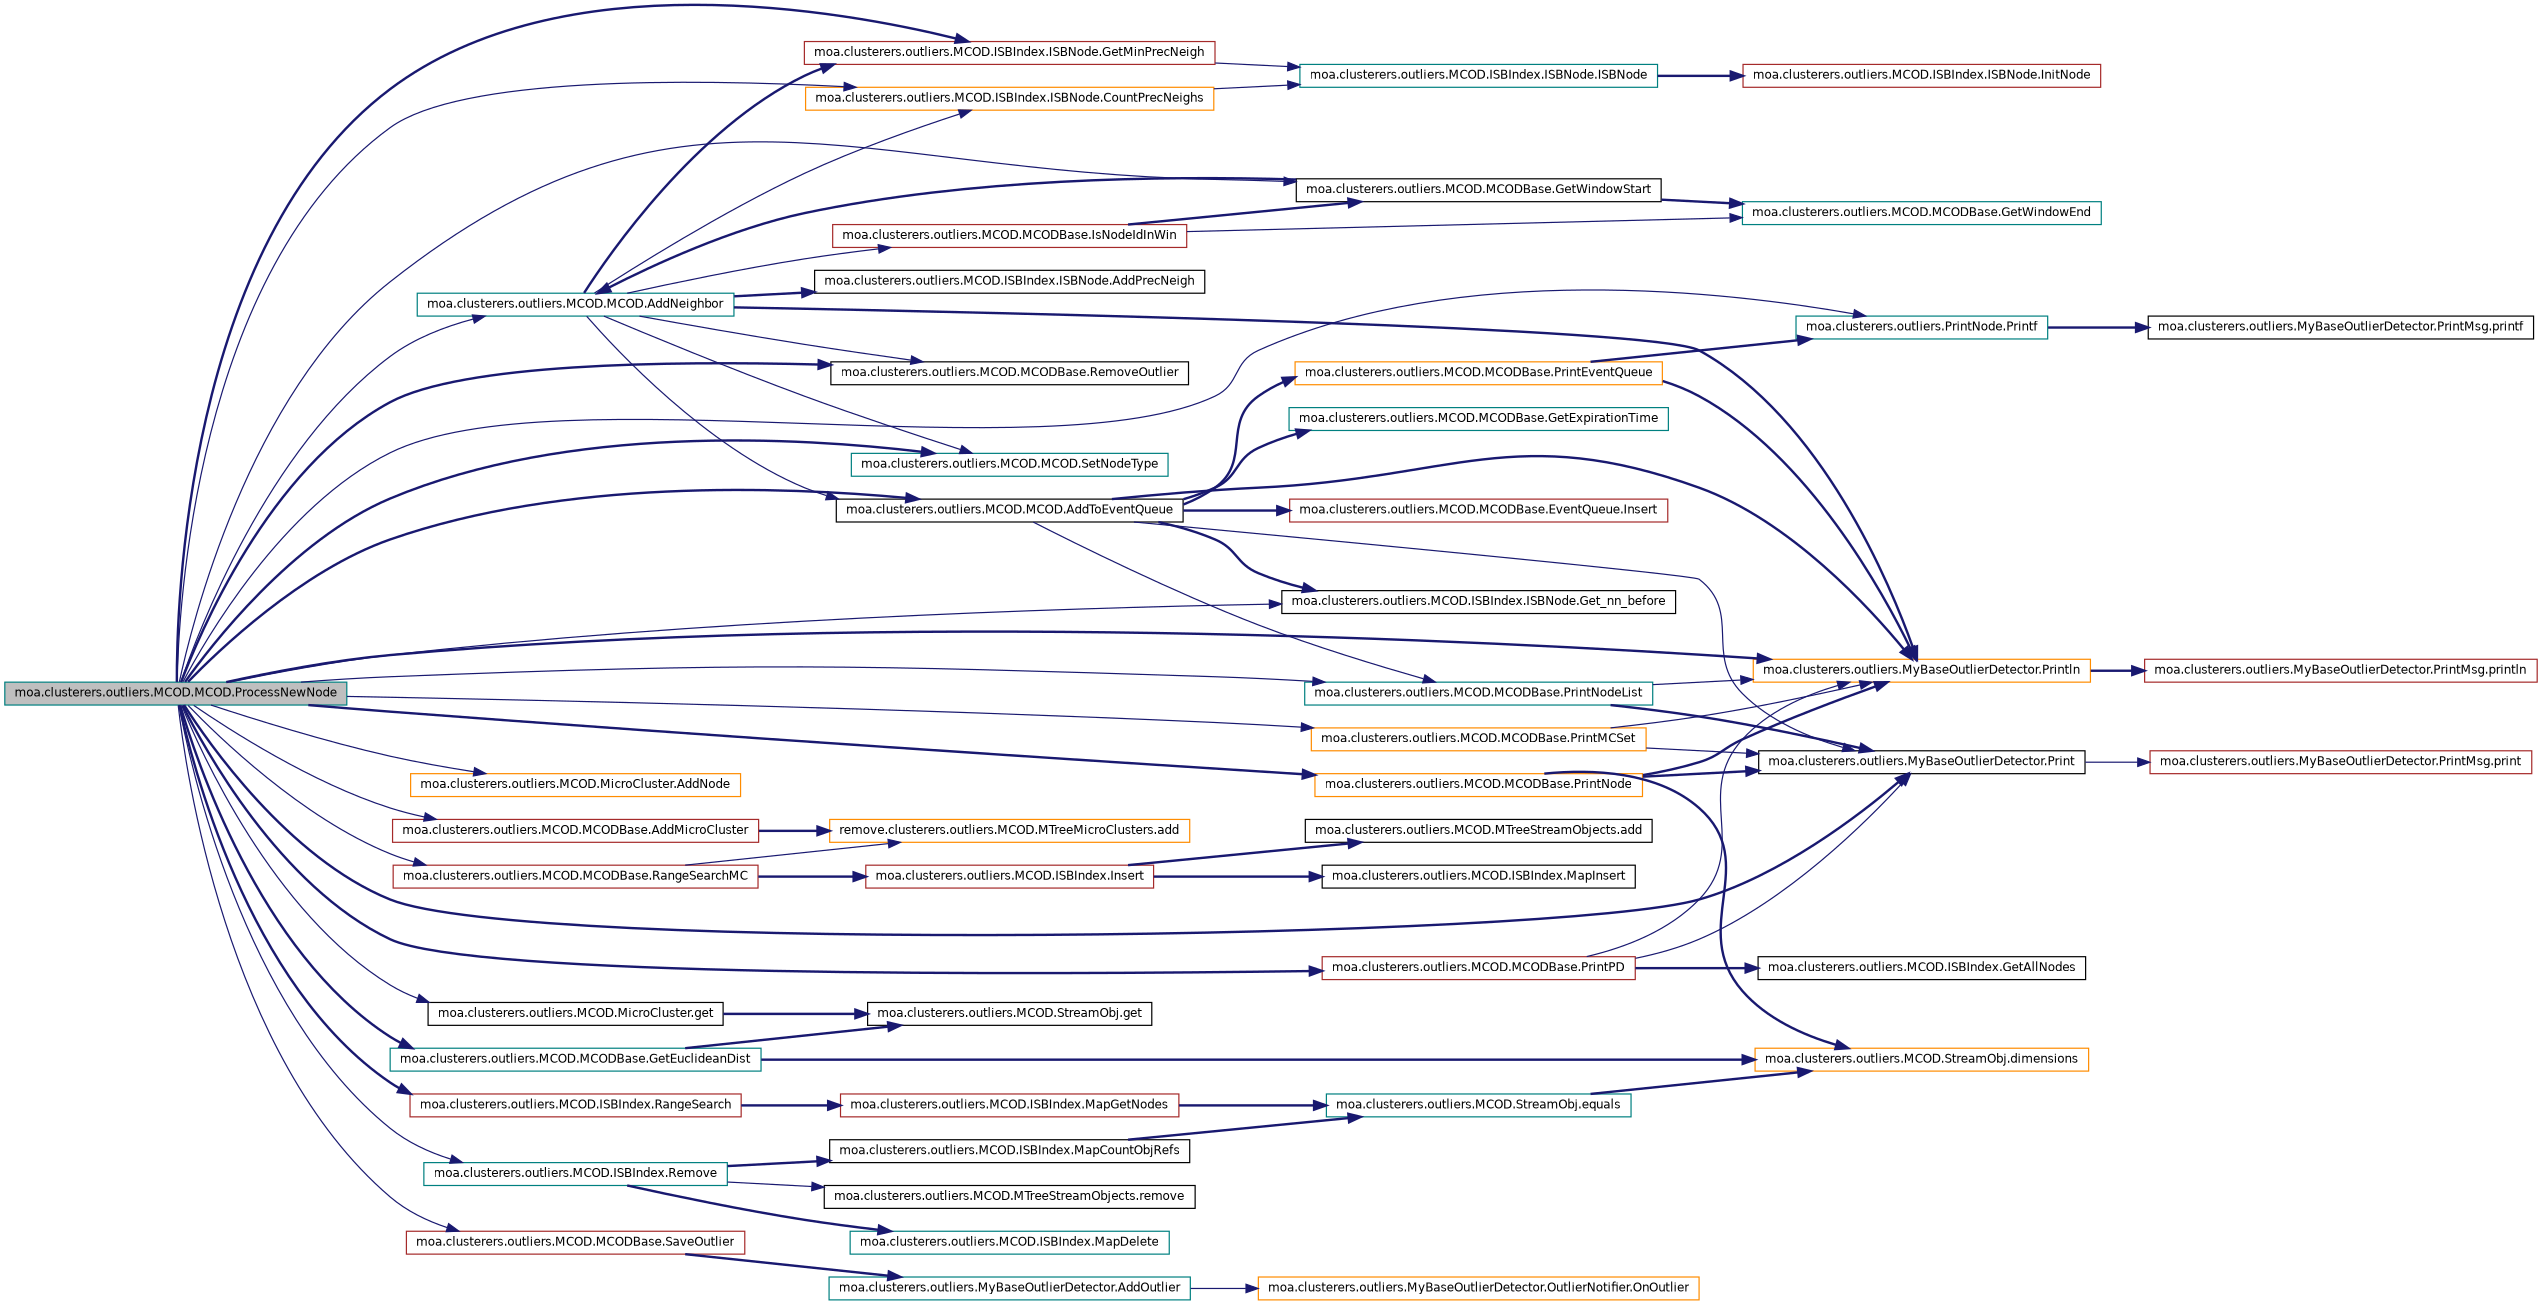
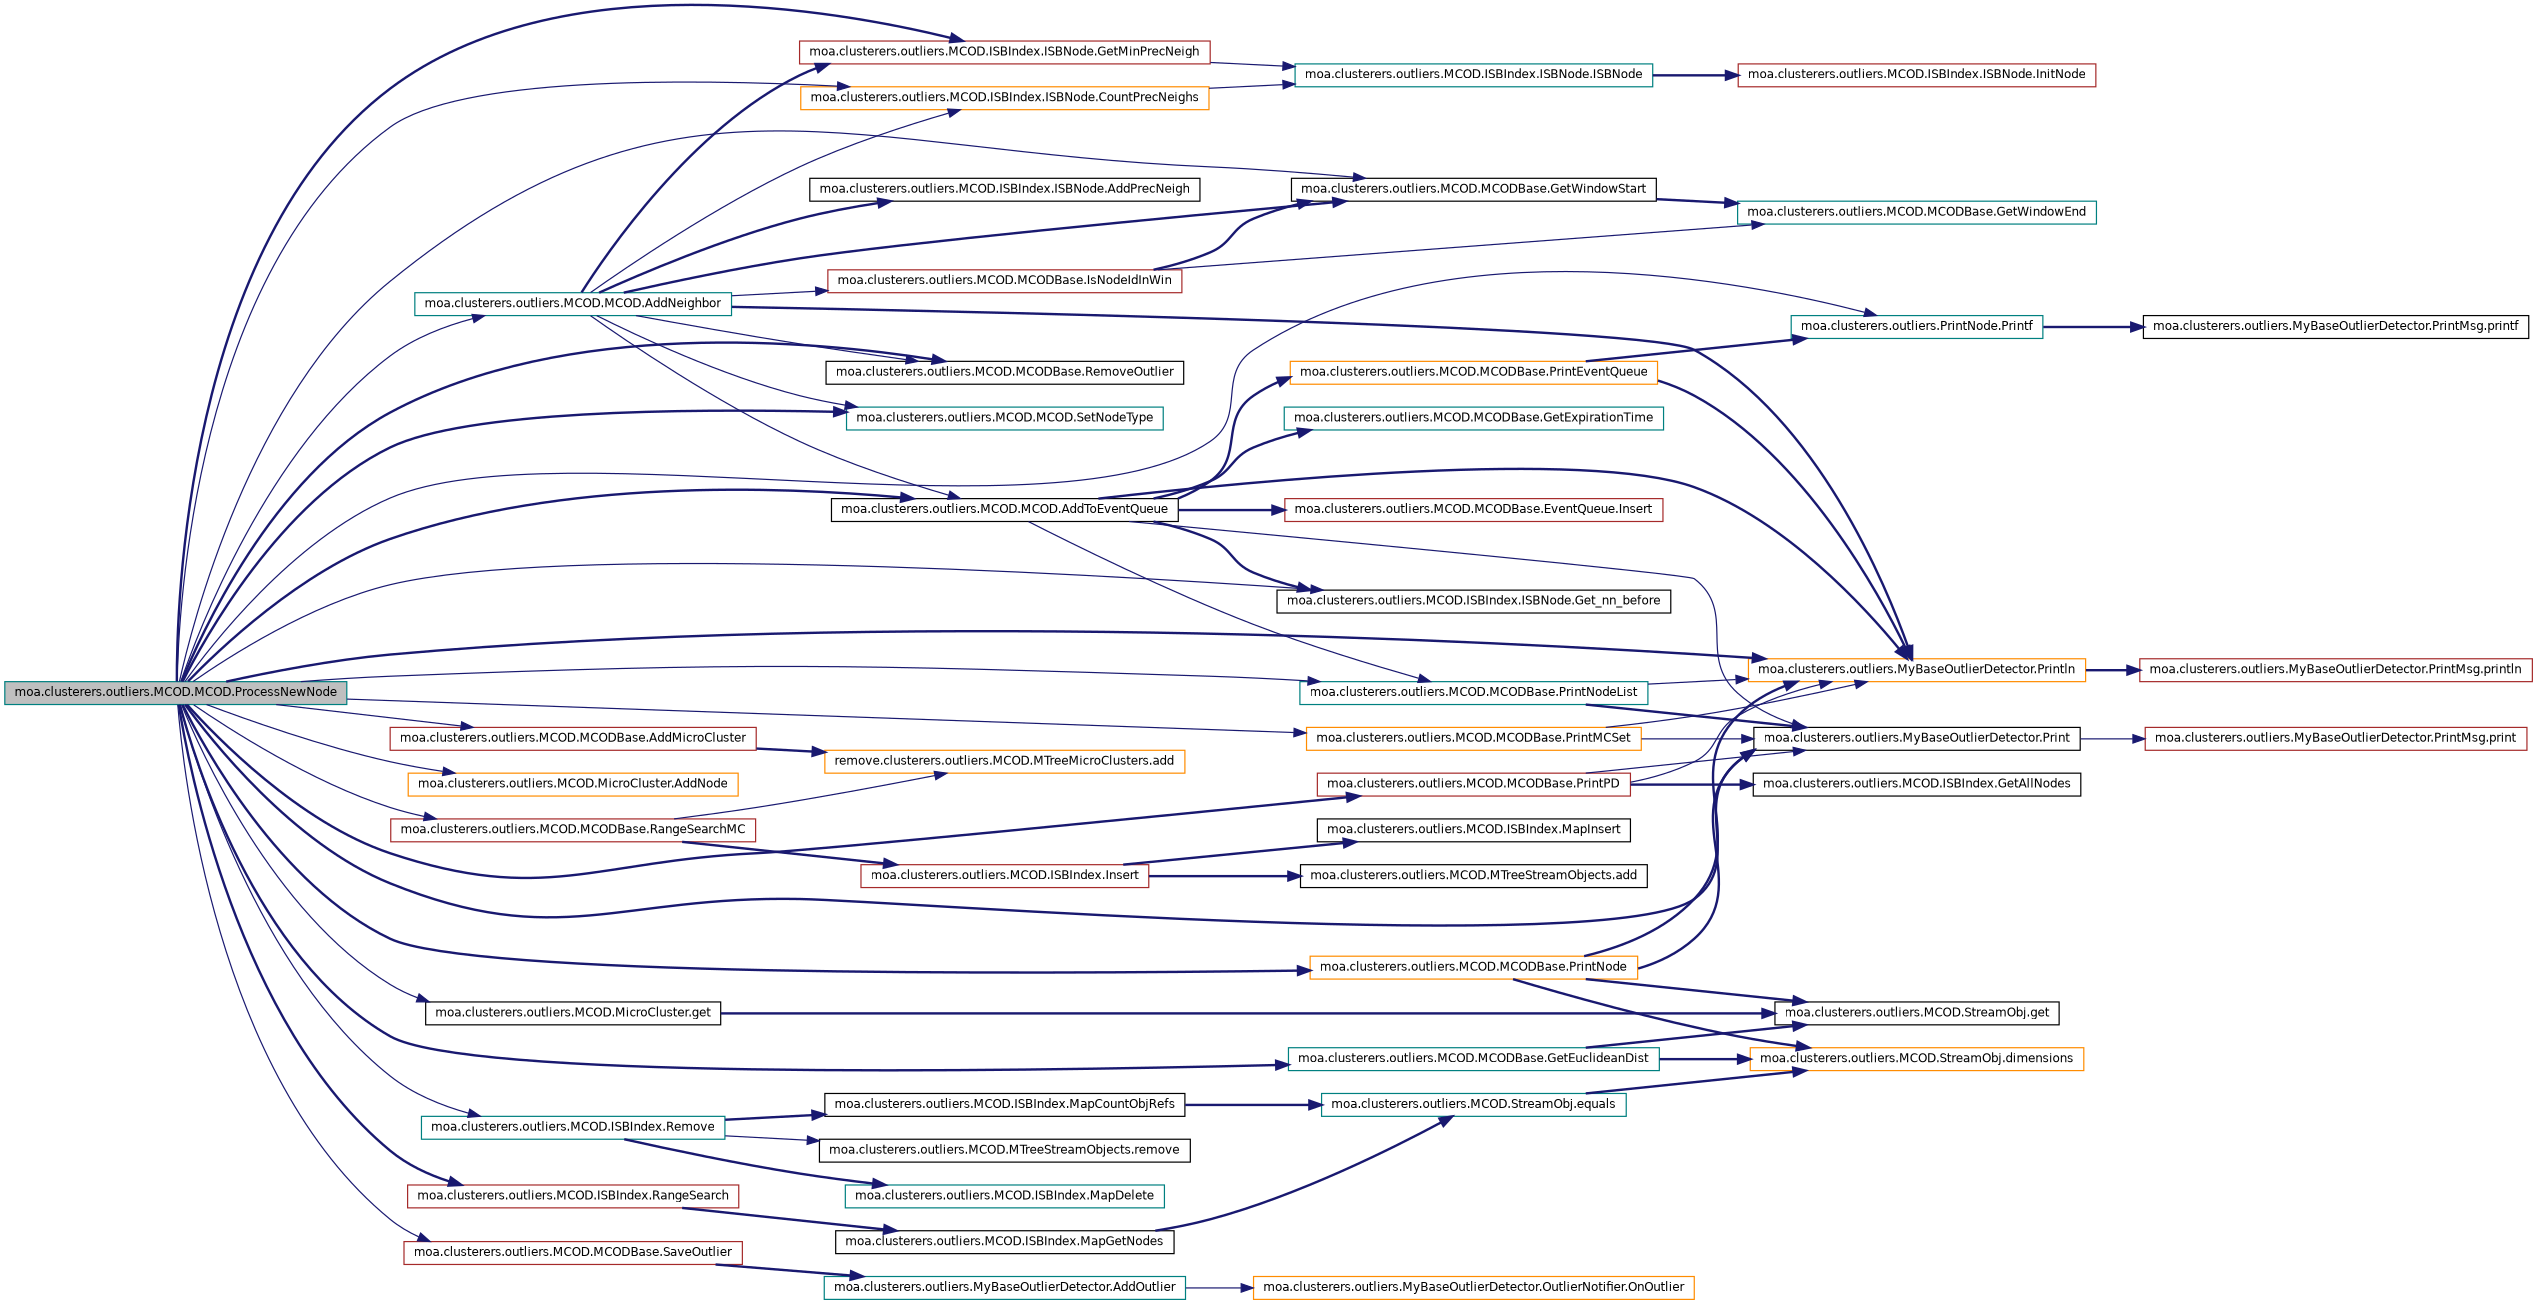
edge "moa.clusterers.outliers.MCOD.MCODBase.GetWindowStart" -> "moa.clusterers.outliers.MCOD.MCOD.AddNeighbor": reversed
edge "moa.clusterers.outliers.MCOD.MCODBase.PrintNode" -> "moa.clusterers.outliers.MCOD.StreamObj.get": added
node "moa.clusterers.outliers.MCOD.ISBIndex.MapGetNodes": color brown -> black
